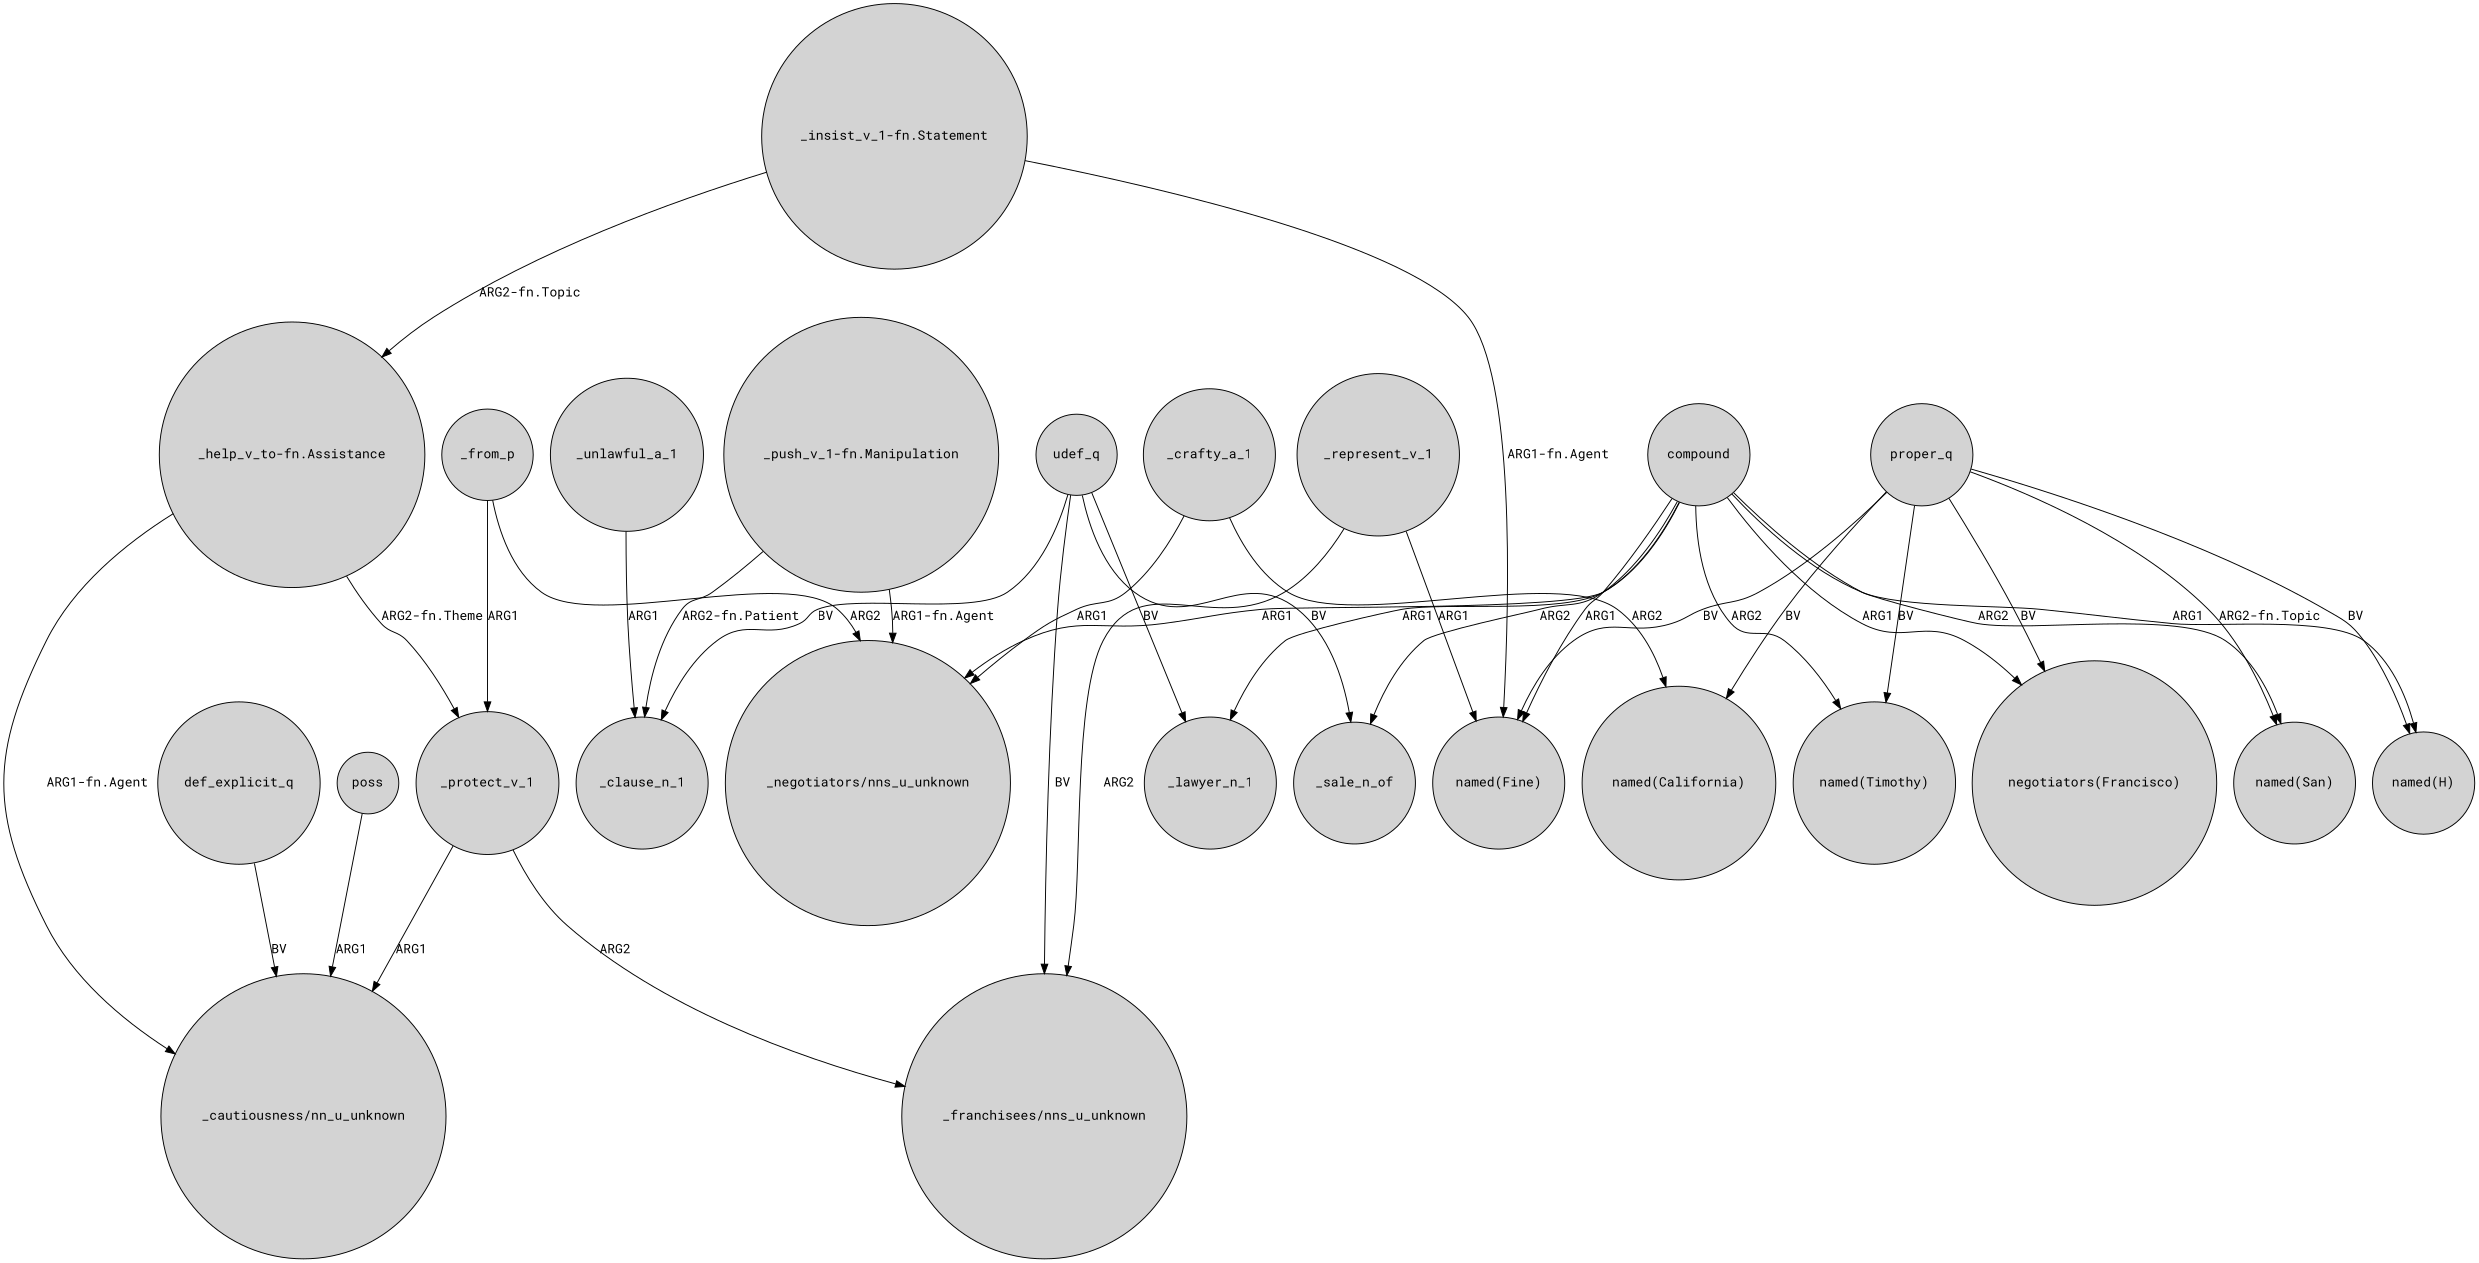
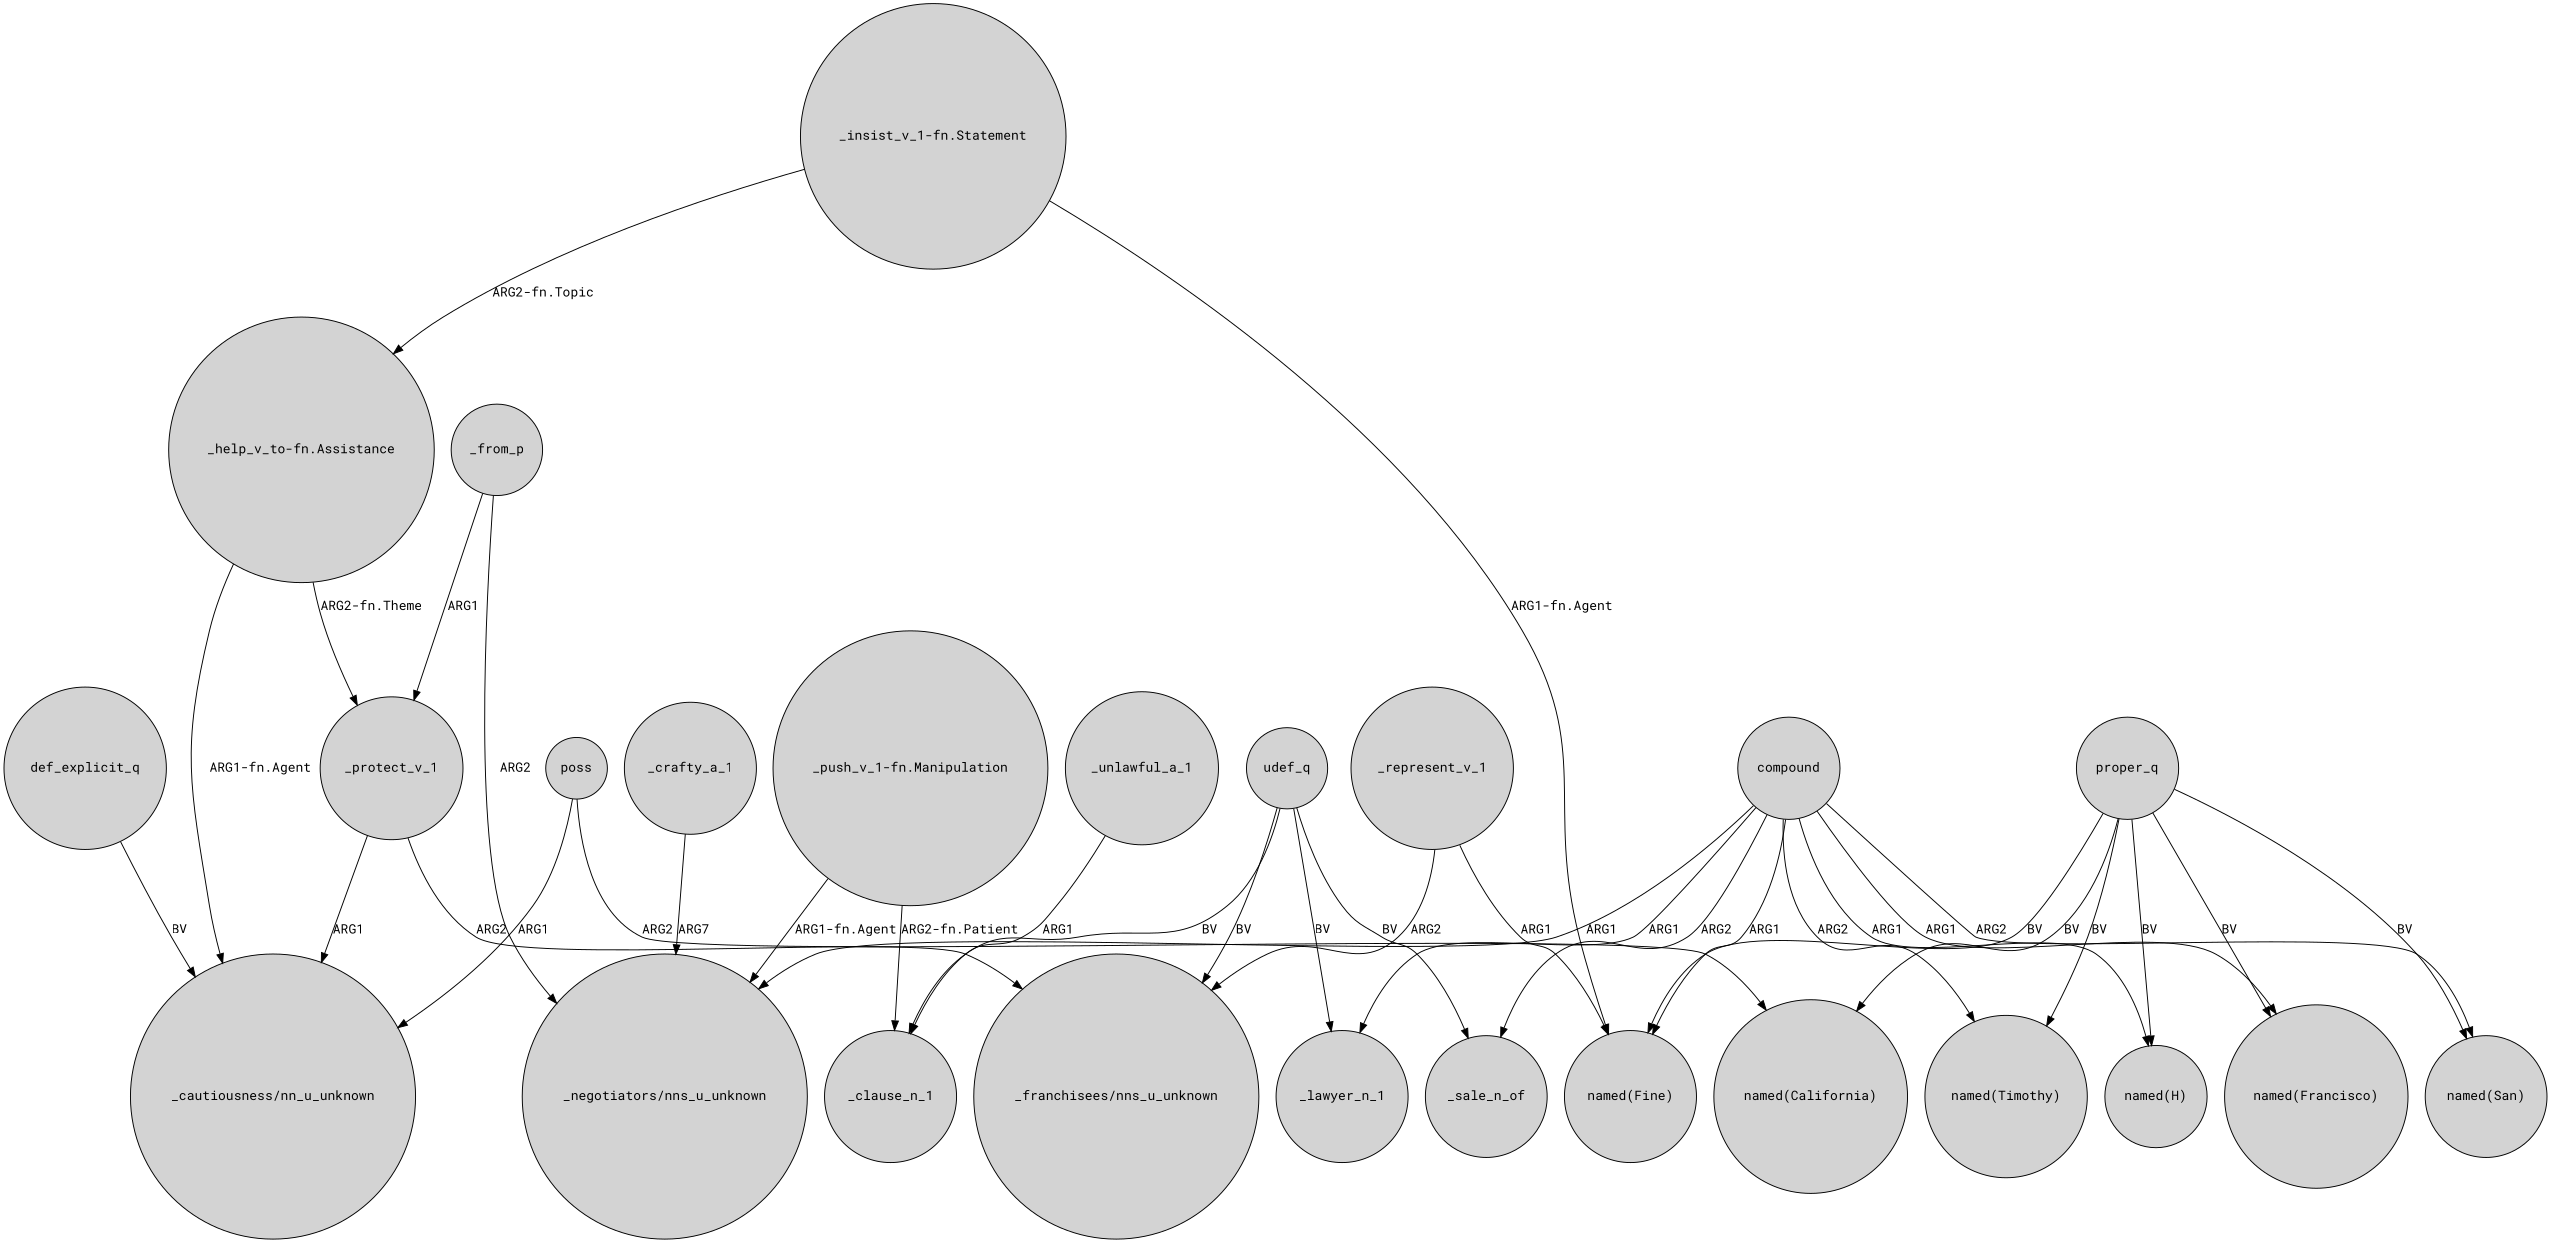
edge "_crafty_a_1" -> "named(California)": now "poss" -> "named(California)"
edge "_crafty_a_1" -> "_negotiators/nns_u_unknown": label "ARG1" -> "ARG7"
edge "proper_q" -> "named(San)": label "ARG2-fn.Topic" -> "BV"
node "negotiators(Francisco)": label "negotiators(Francisco)" -> "named(Francisco)"
